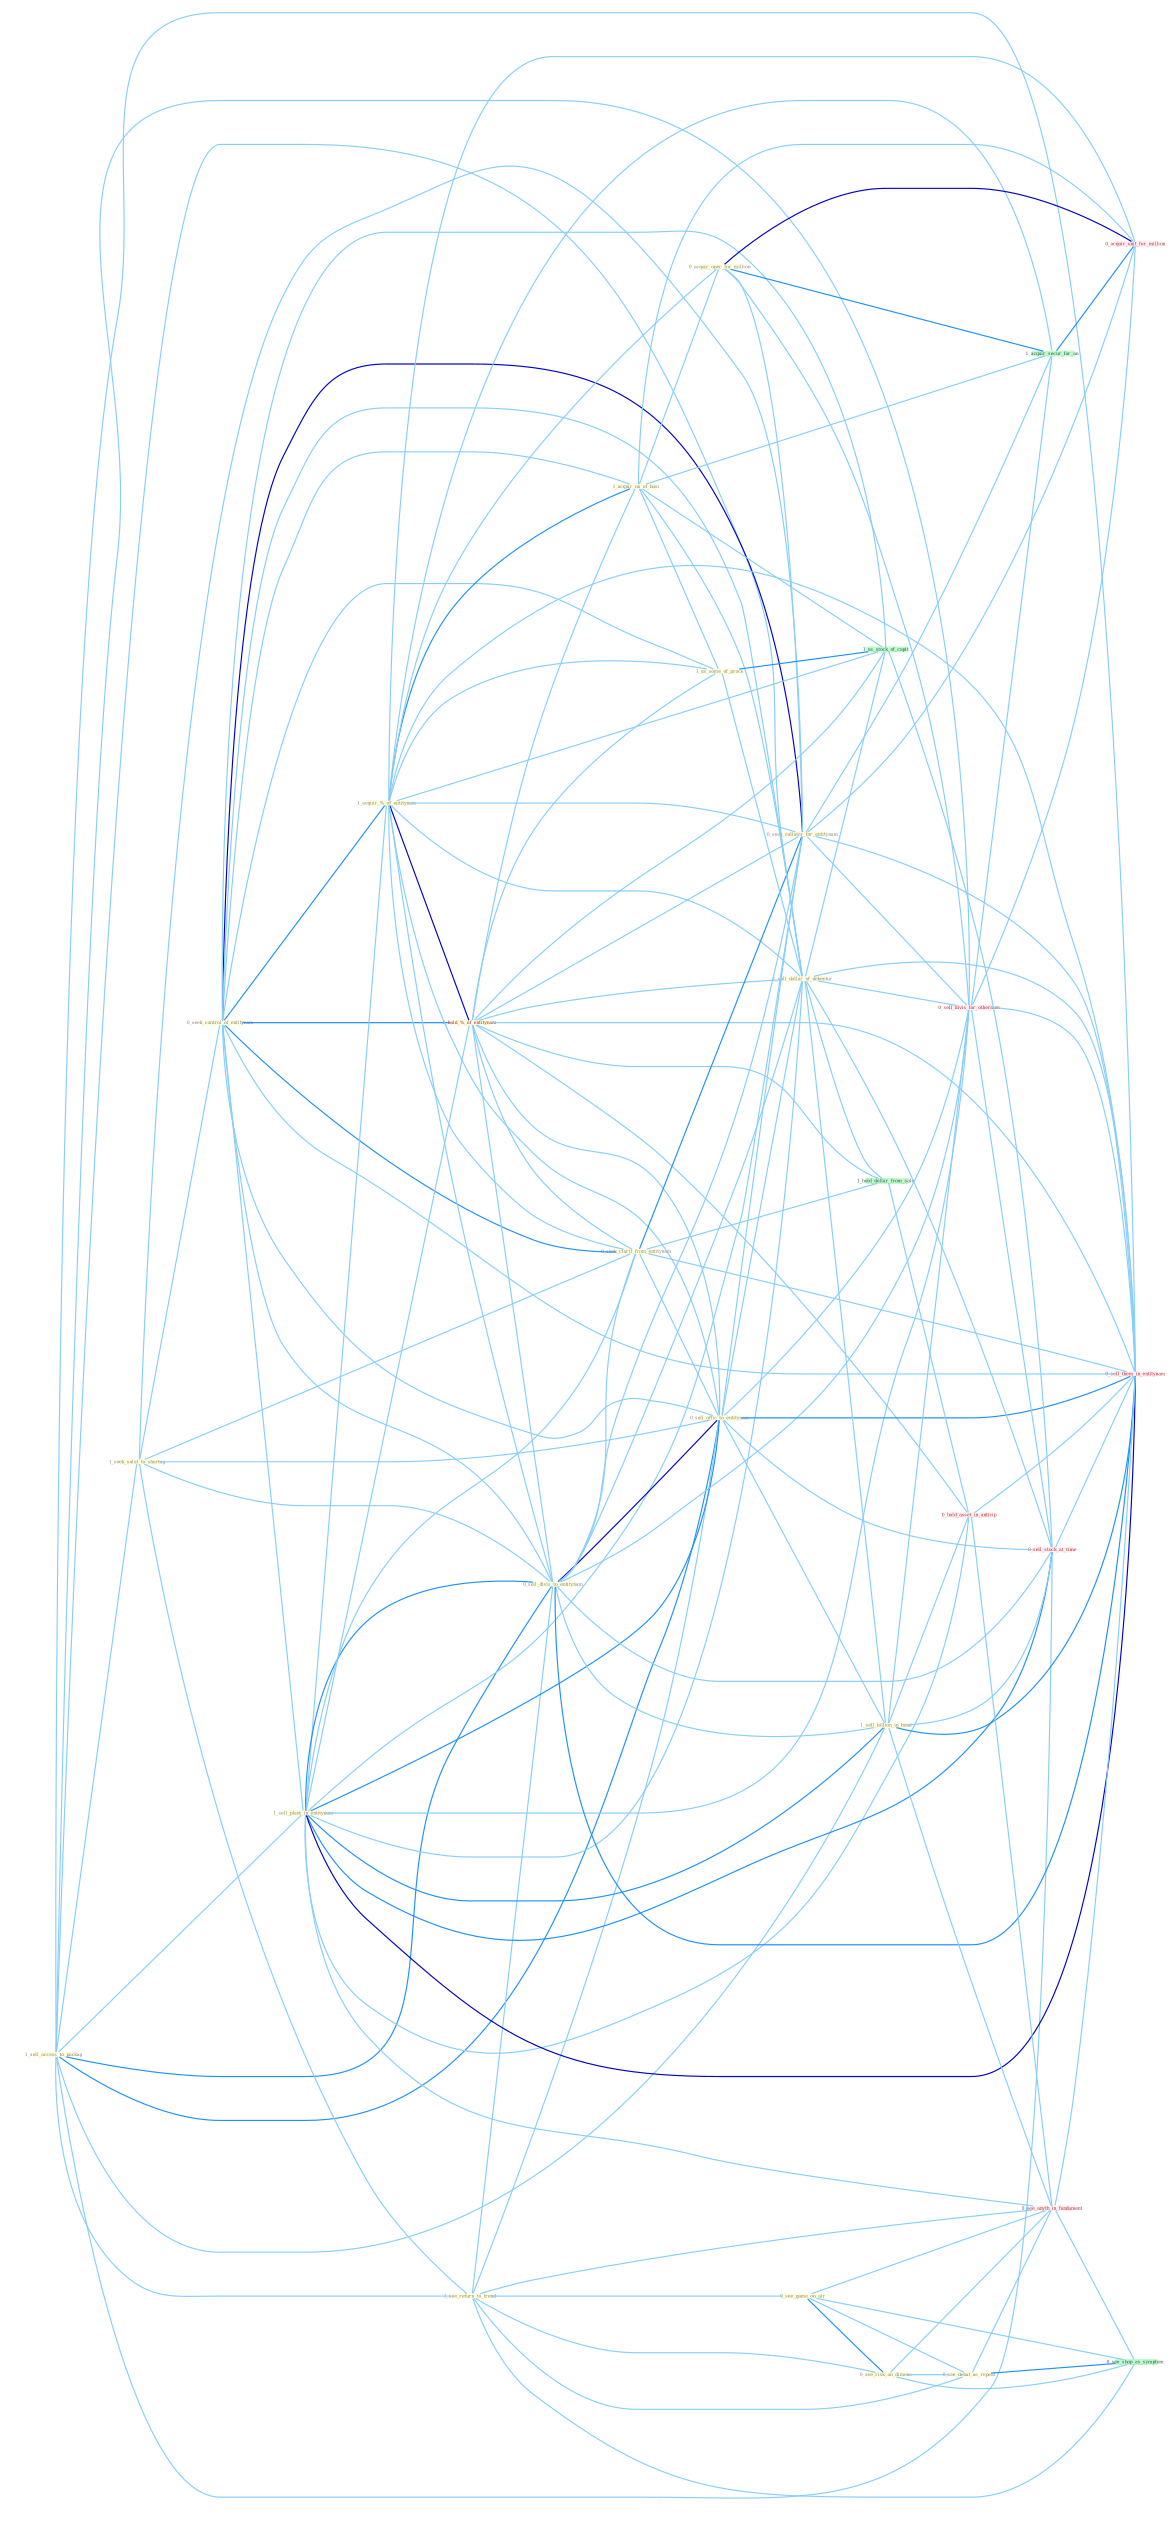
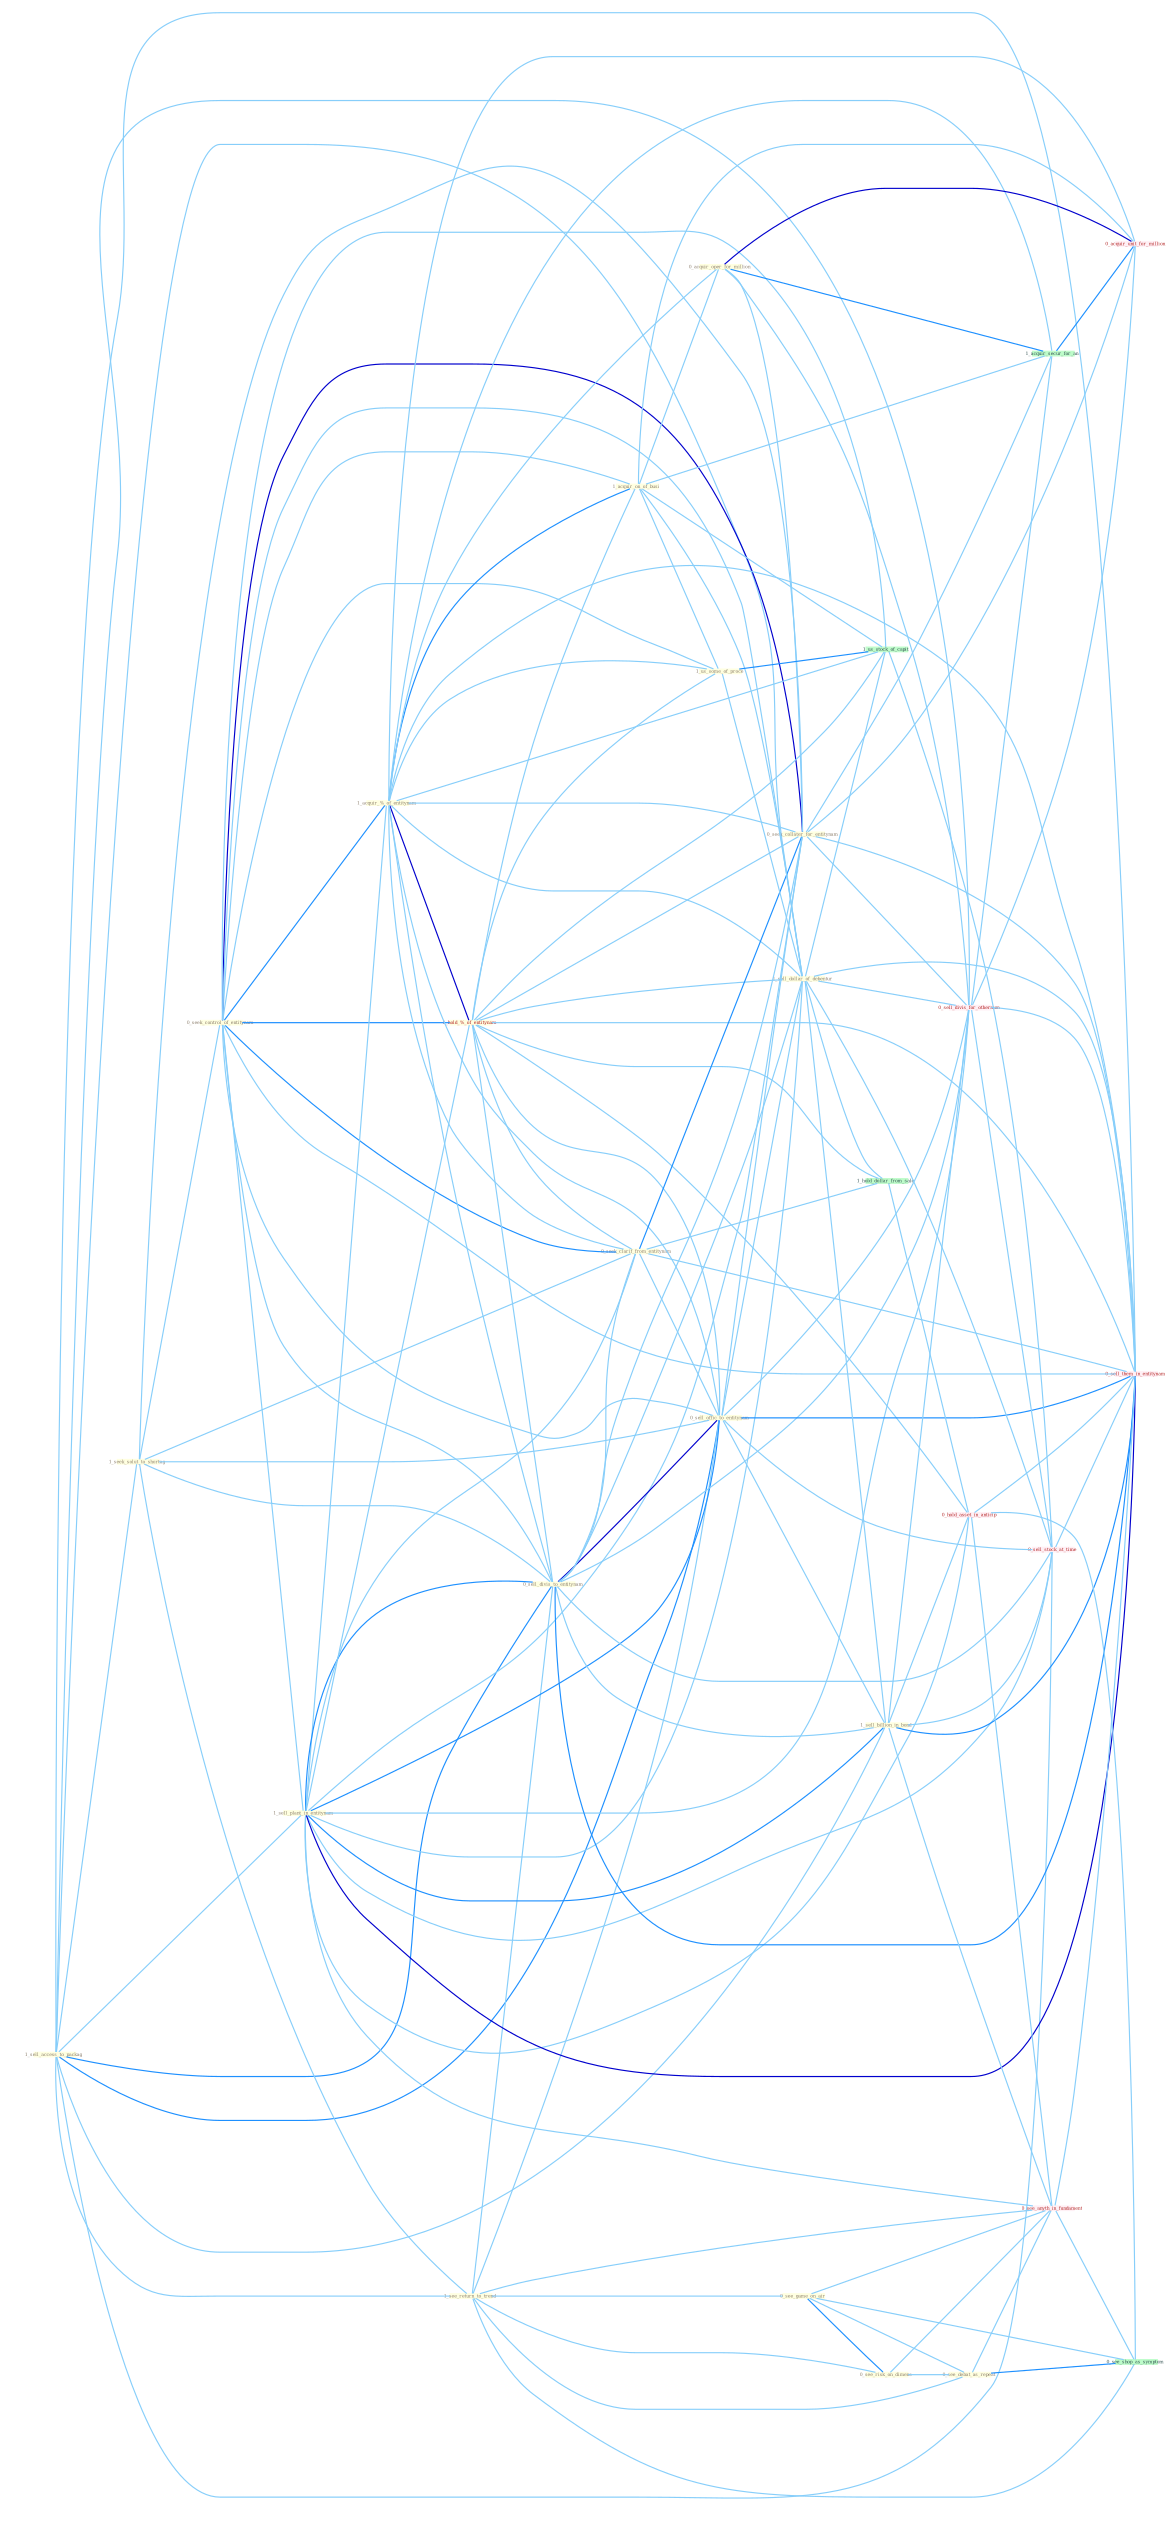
edge "0_sell_stock_at_time" -- "1_sell_plant_in_entitynam": color #1e90ff -> #87cefa
edge "0_see_shop_as_symptom" -- "0_see_risk_on_dimens": now "0_see_shop_as_symptom" -- "0_hold_asset_in_anticip"
